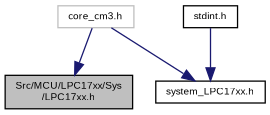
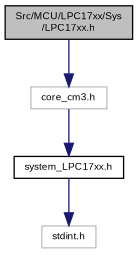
node "stdint.h": color black -> grey75
edge "core_cm3.h" -> "Src/MCU/LPC17xx/Sys /LPC17xx.h": reversed
edge "stdint.h" -> "system_LPC17xx.h": reversed
